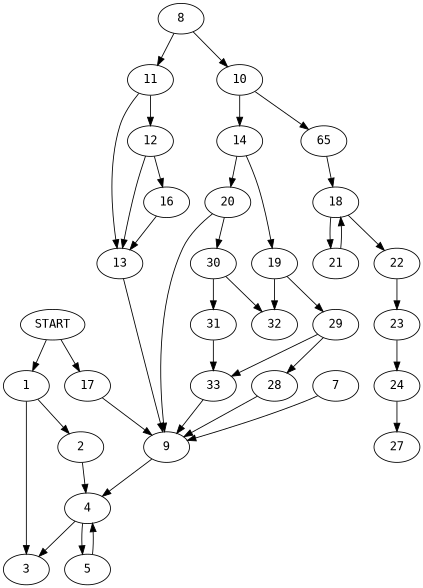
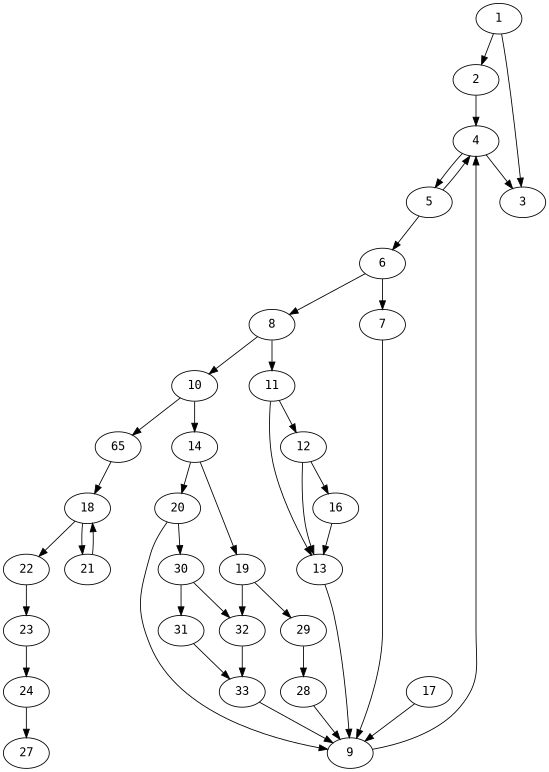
node "6": added
node "START": removed
edge "29" -> "33": now "32" -> "33"
